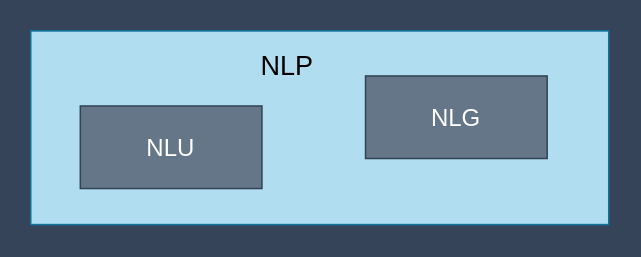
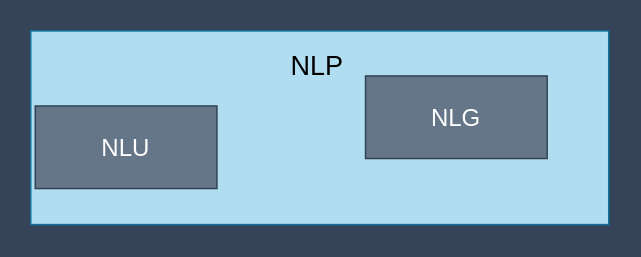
node "NLP": moved (287, 67) -> (317, 67)
node "NLU": moved (171, 147) -> (126, 147)
